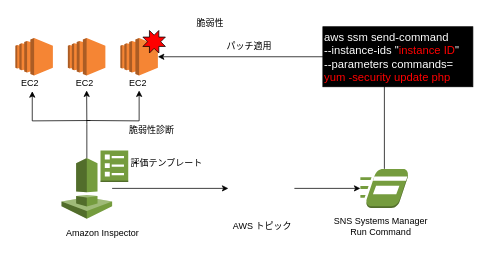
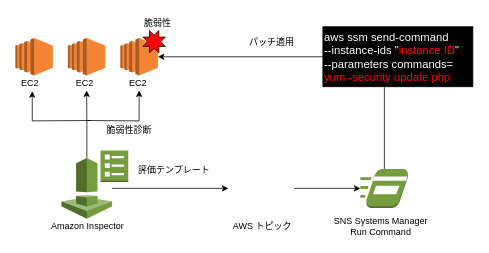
node "脆弱性": moved (214, 23) -> (162, 23)
node "パッチ適用": moved (255, 46) -> (278, 42)
node "脆弱性診断": moved (158, 130) -> (135, 130)
node "評価テンプレート": moved (170, 163) -> (178, 170)
node "Amazon Inspector": moved (102, 234) -> (87, 226)
